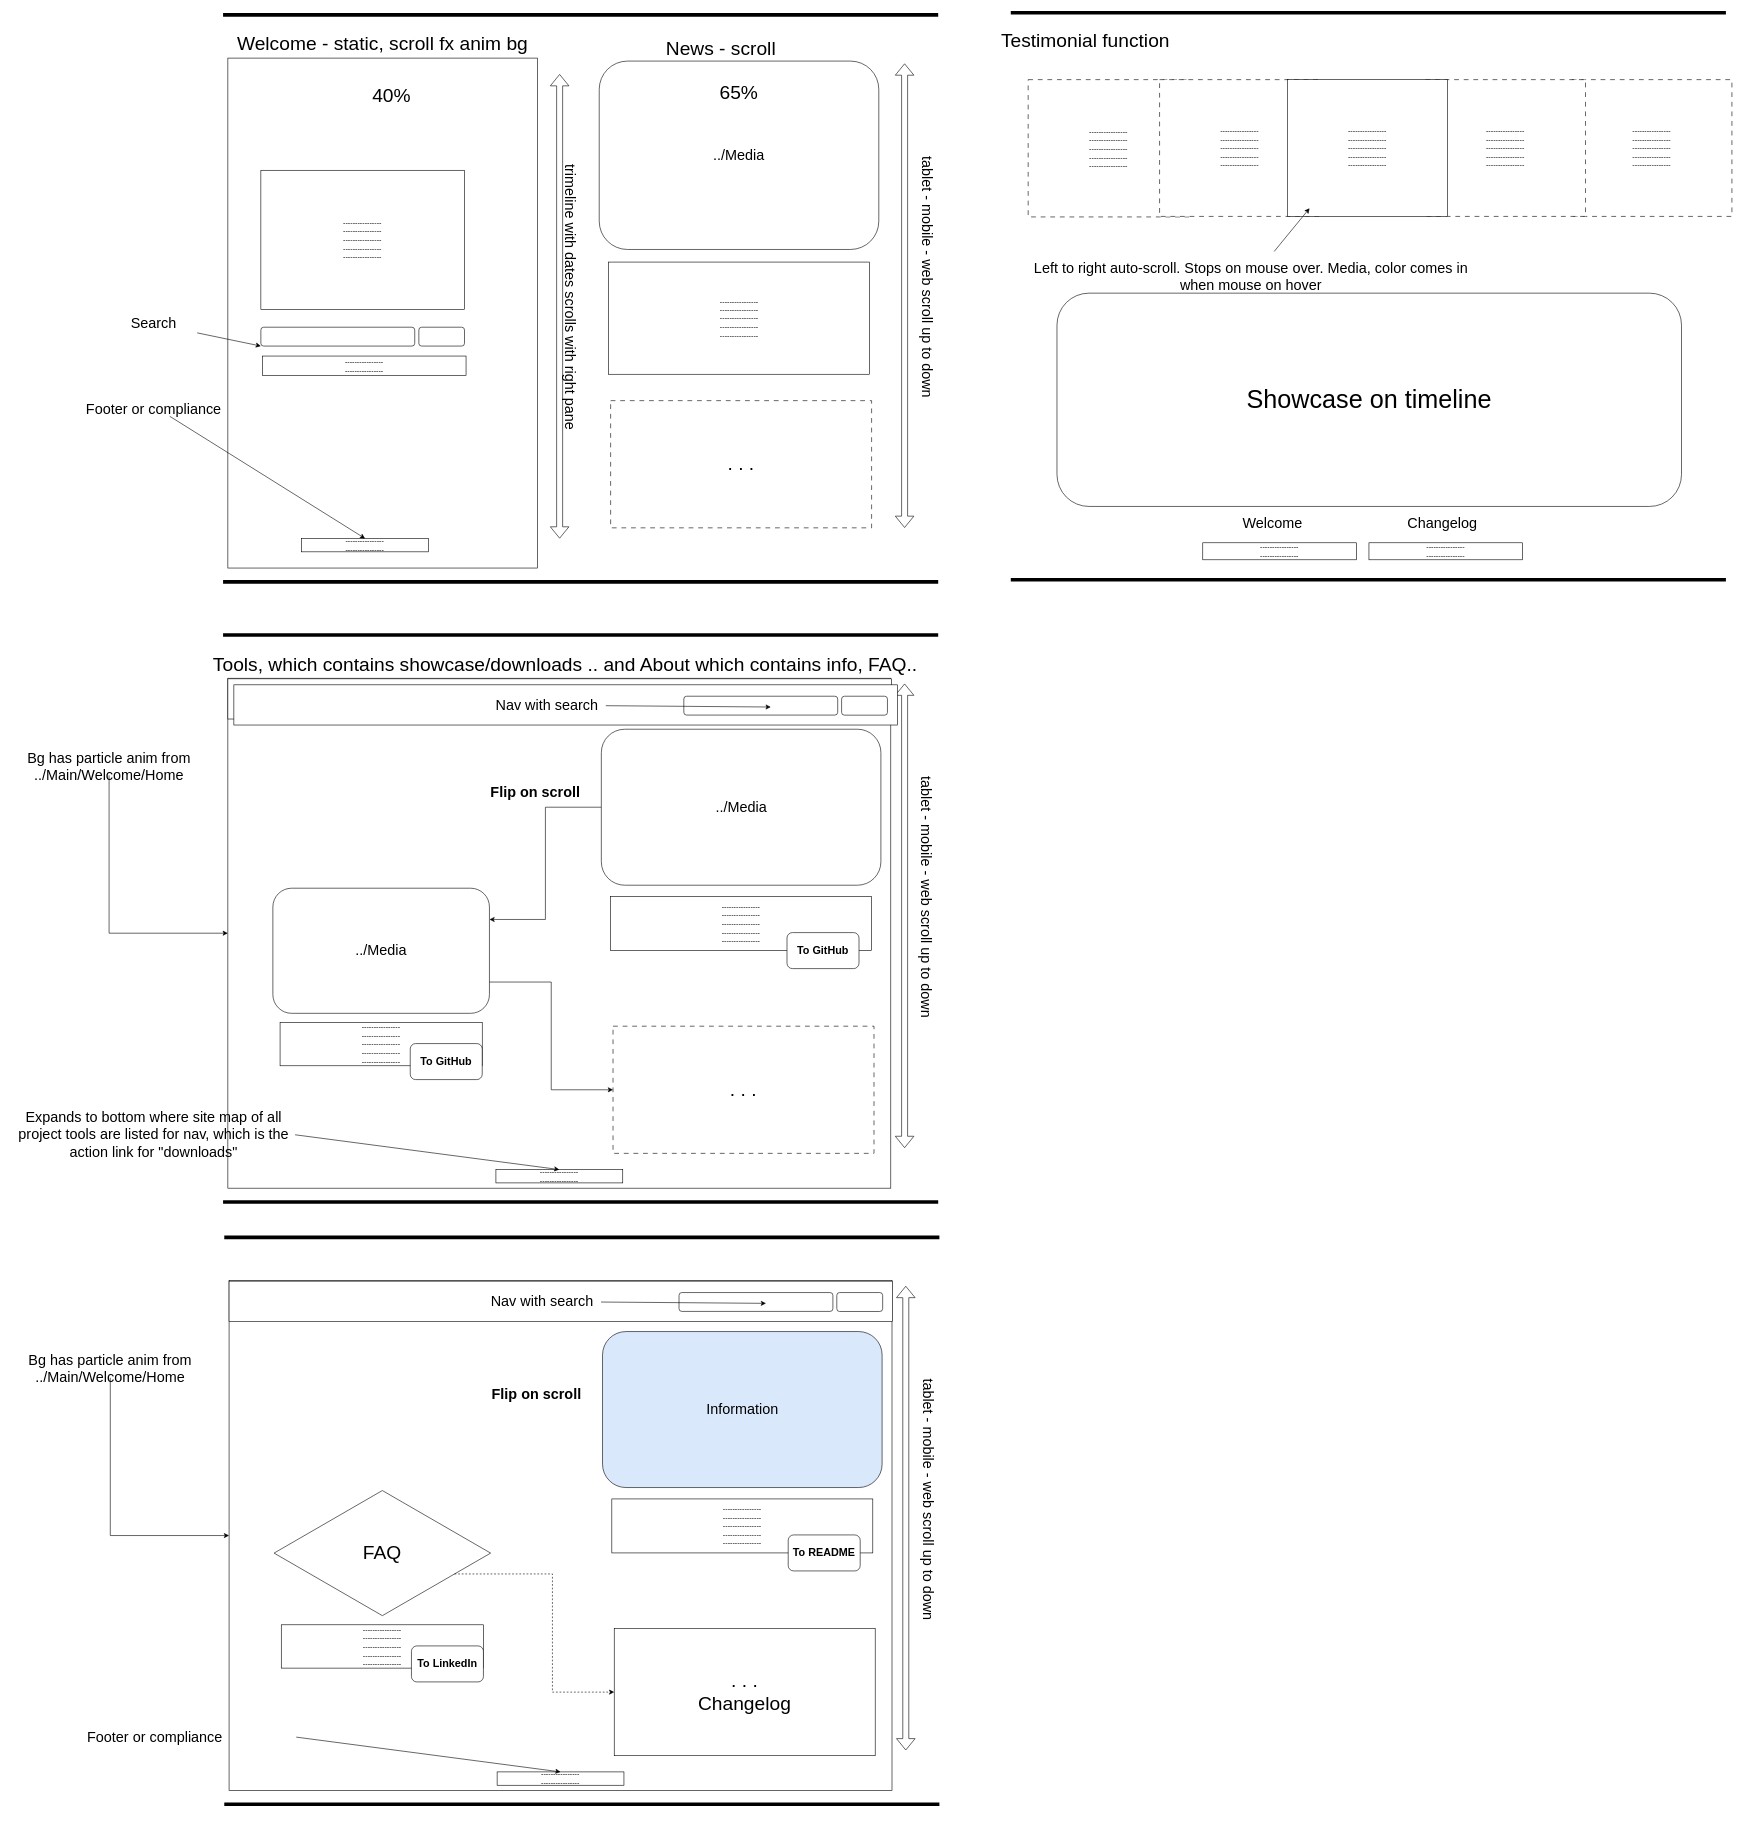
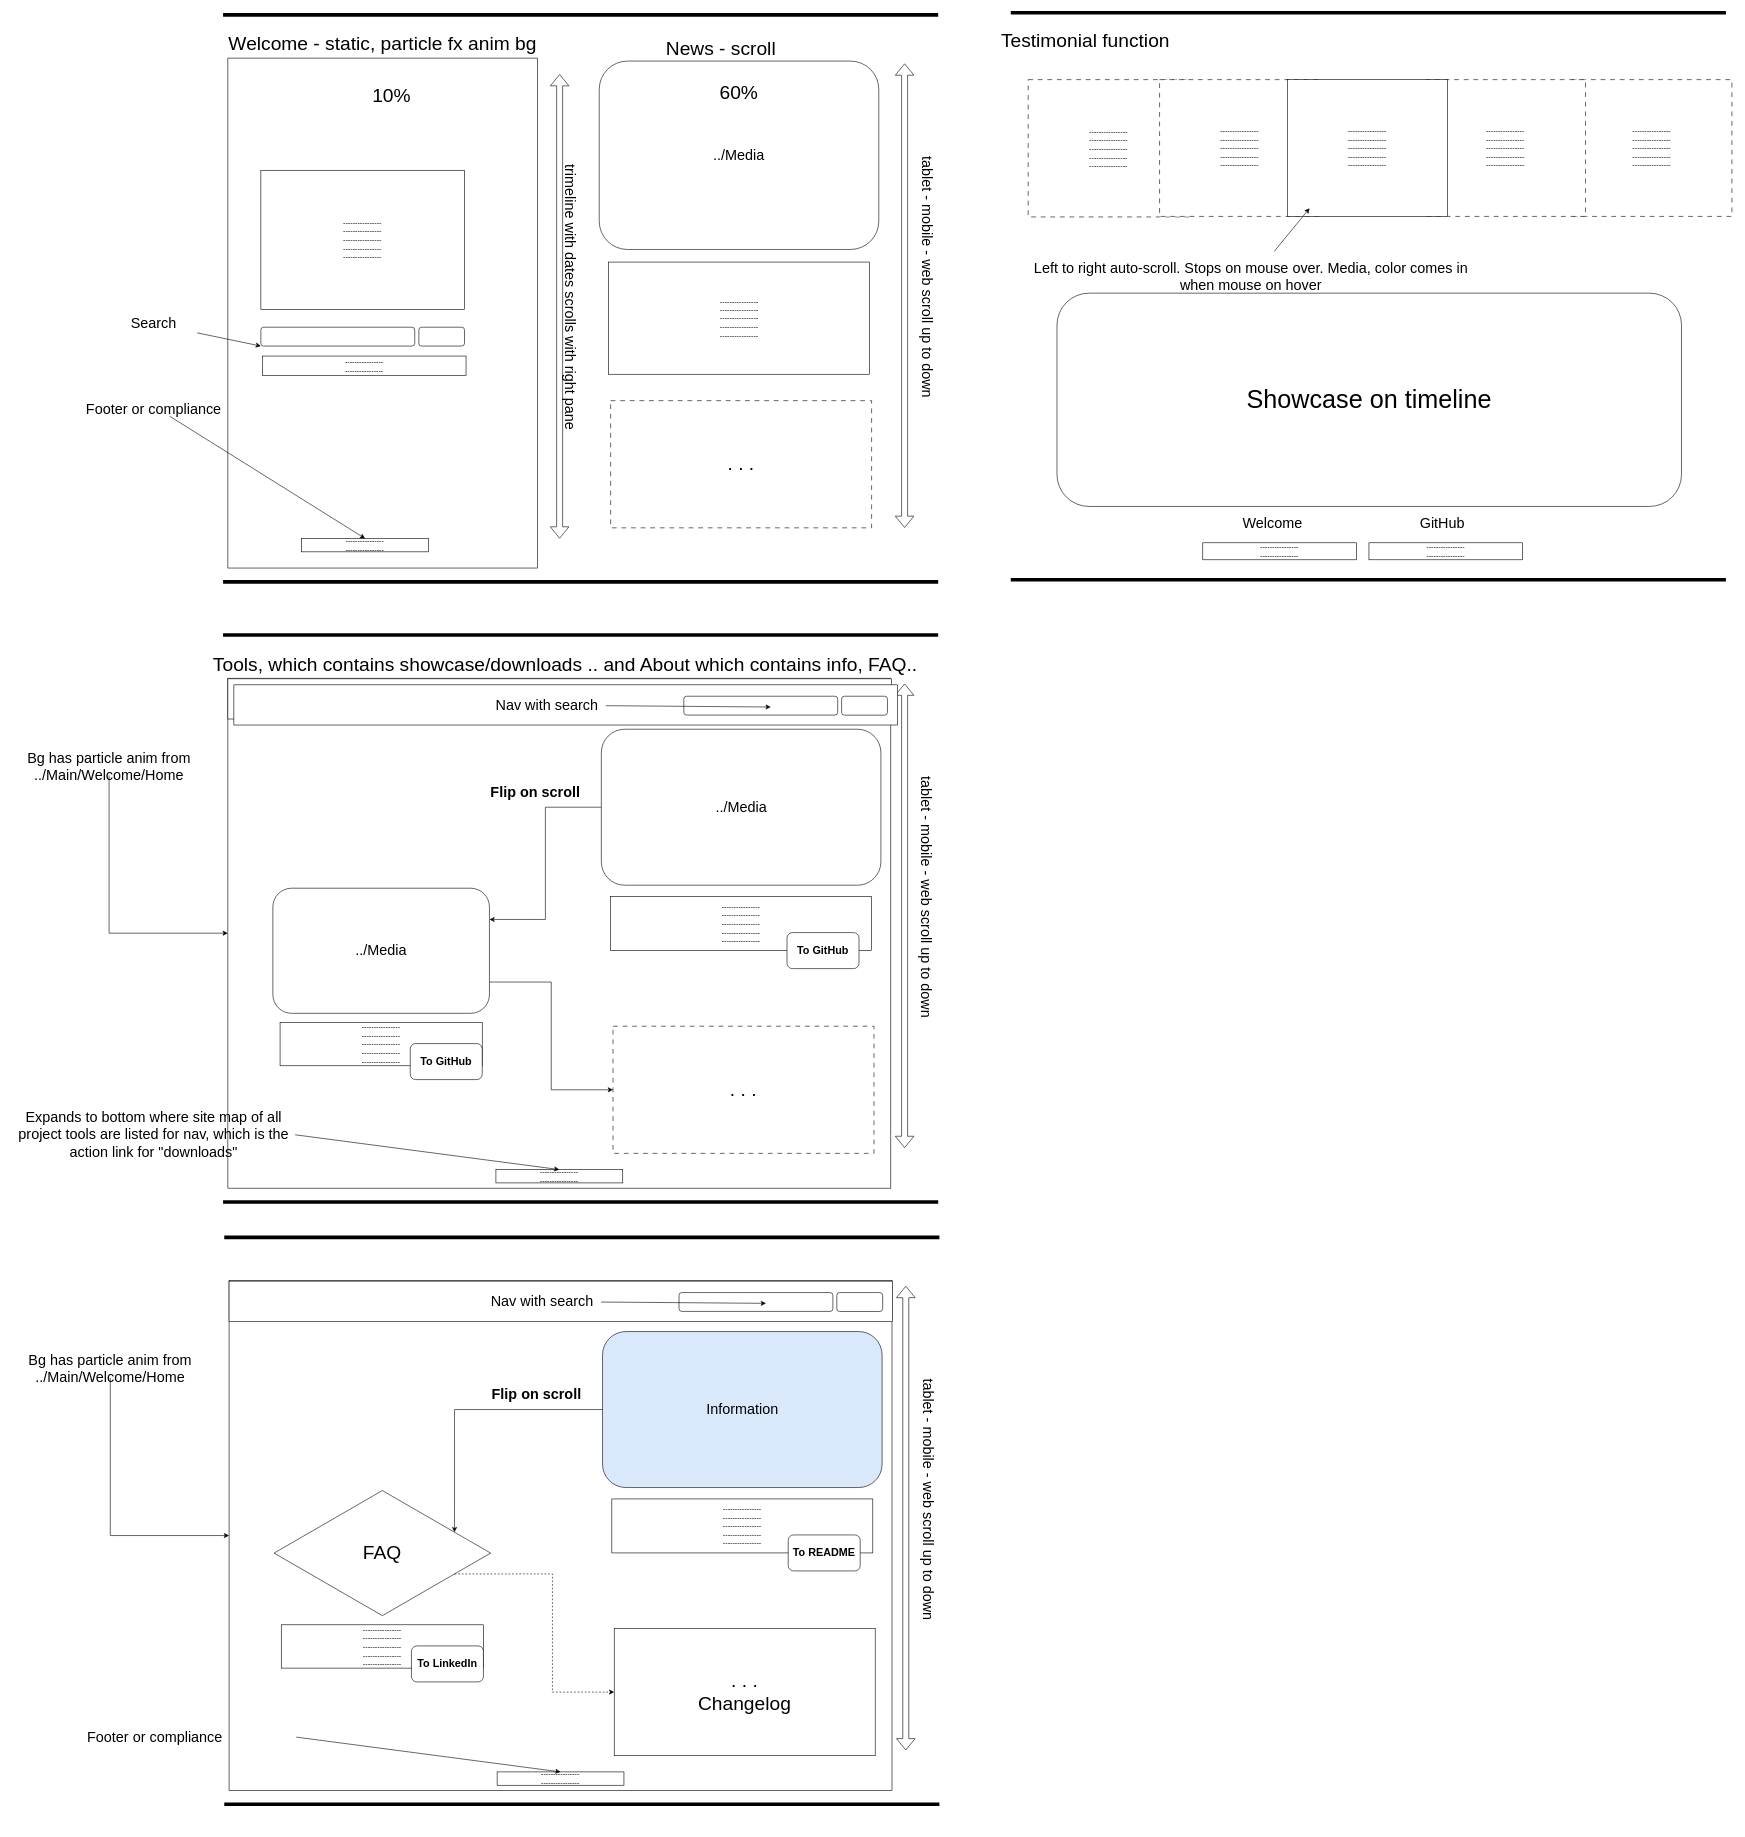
node "Welcome - static, scroll fx anim bg": label "Welcome - static, scroll fx anim bg" -> "Welcome - static, particle fx anim bg"
node "65%": label "65%" -> "60%"
node "40%": label "40%" -> "10%"
node "Changelog": label "Changelog" -> "GitHub"
edge "Information" -> "FAQ": added
